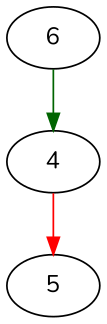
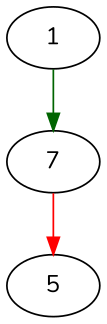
node "6": label "6" -> "1"
node "4": label "4" -> "7"
